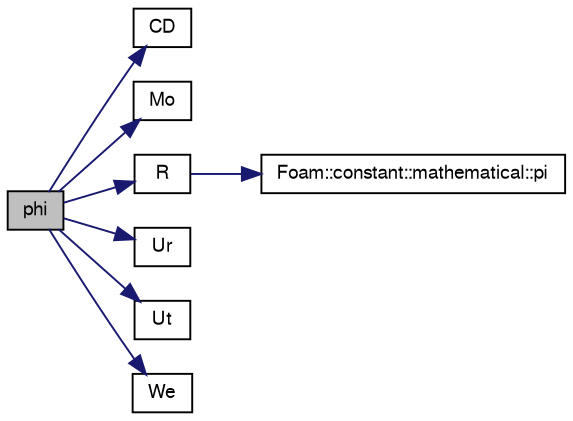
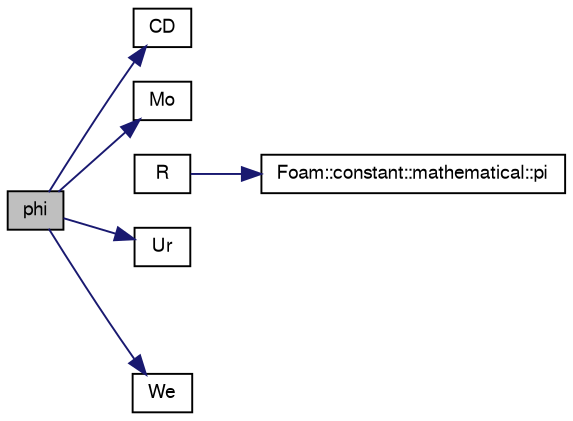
edge "phi" -> "R": removed
node "Ut": removed
